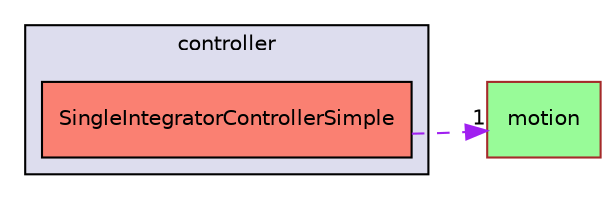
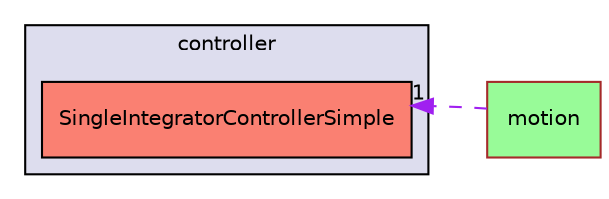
edge "SingleIntegratorControllerSimple" -> "motion": reversed
